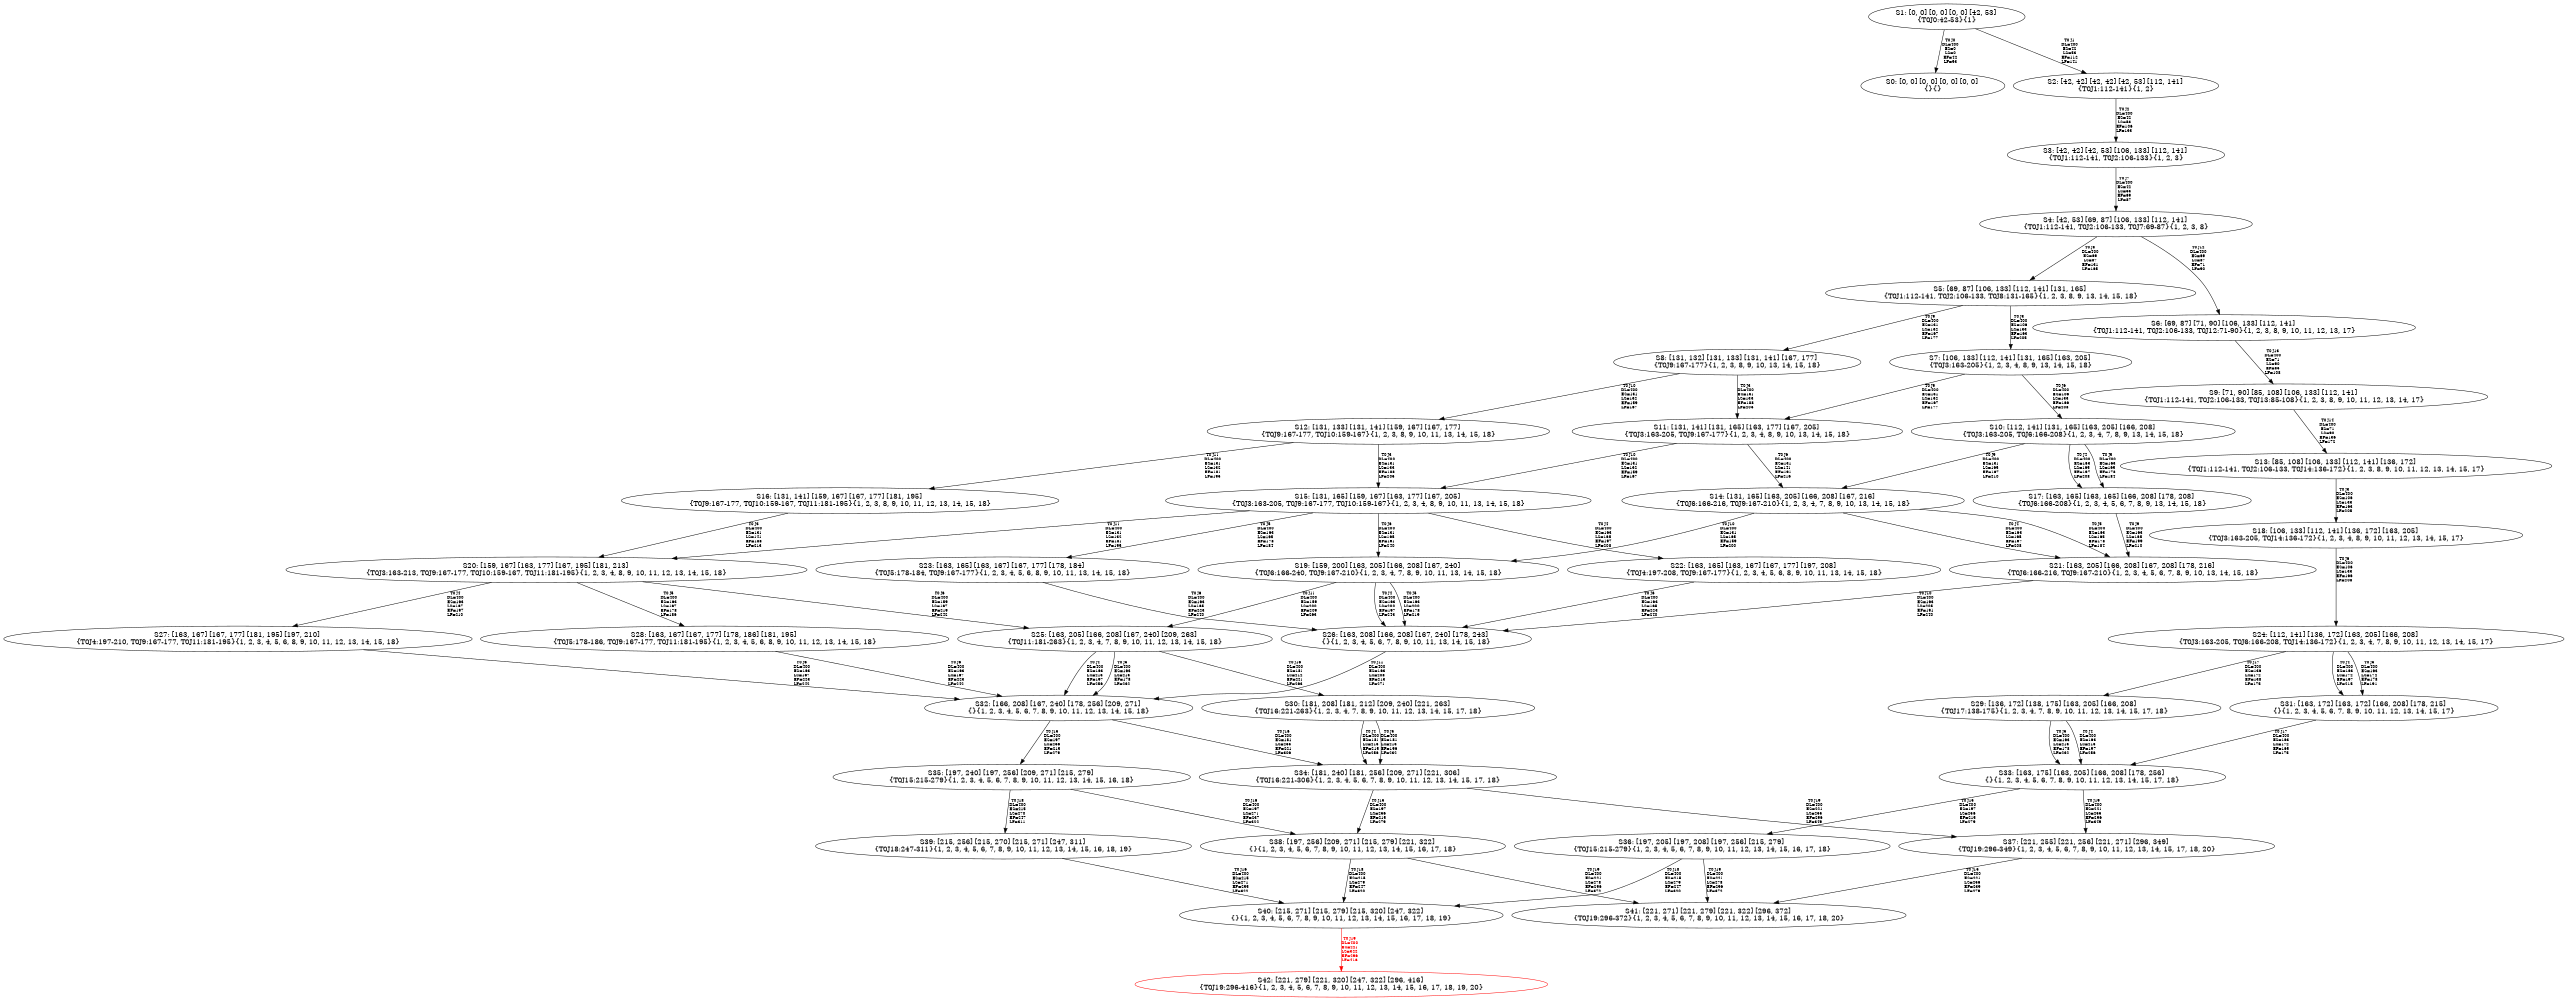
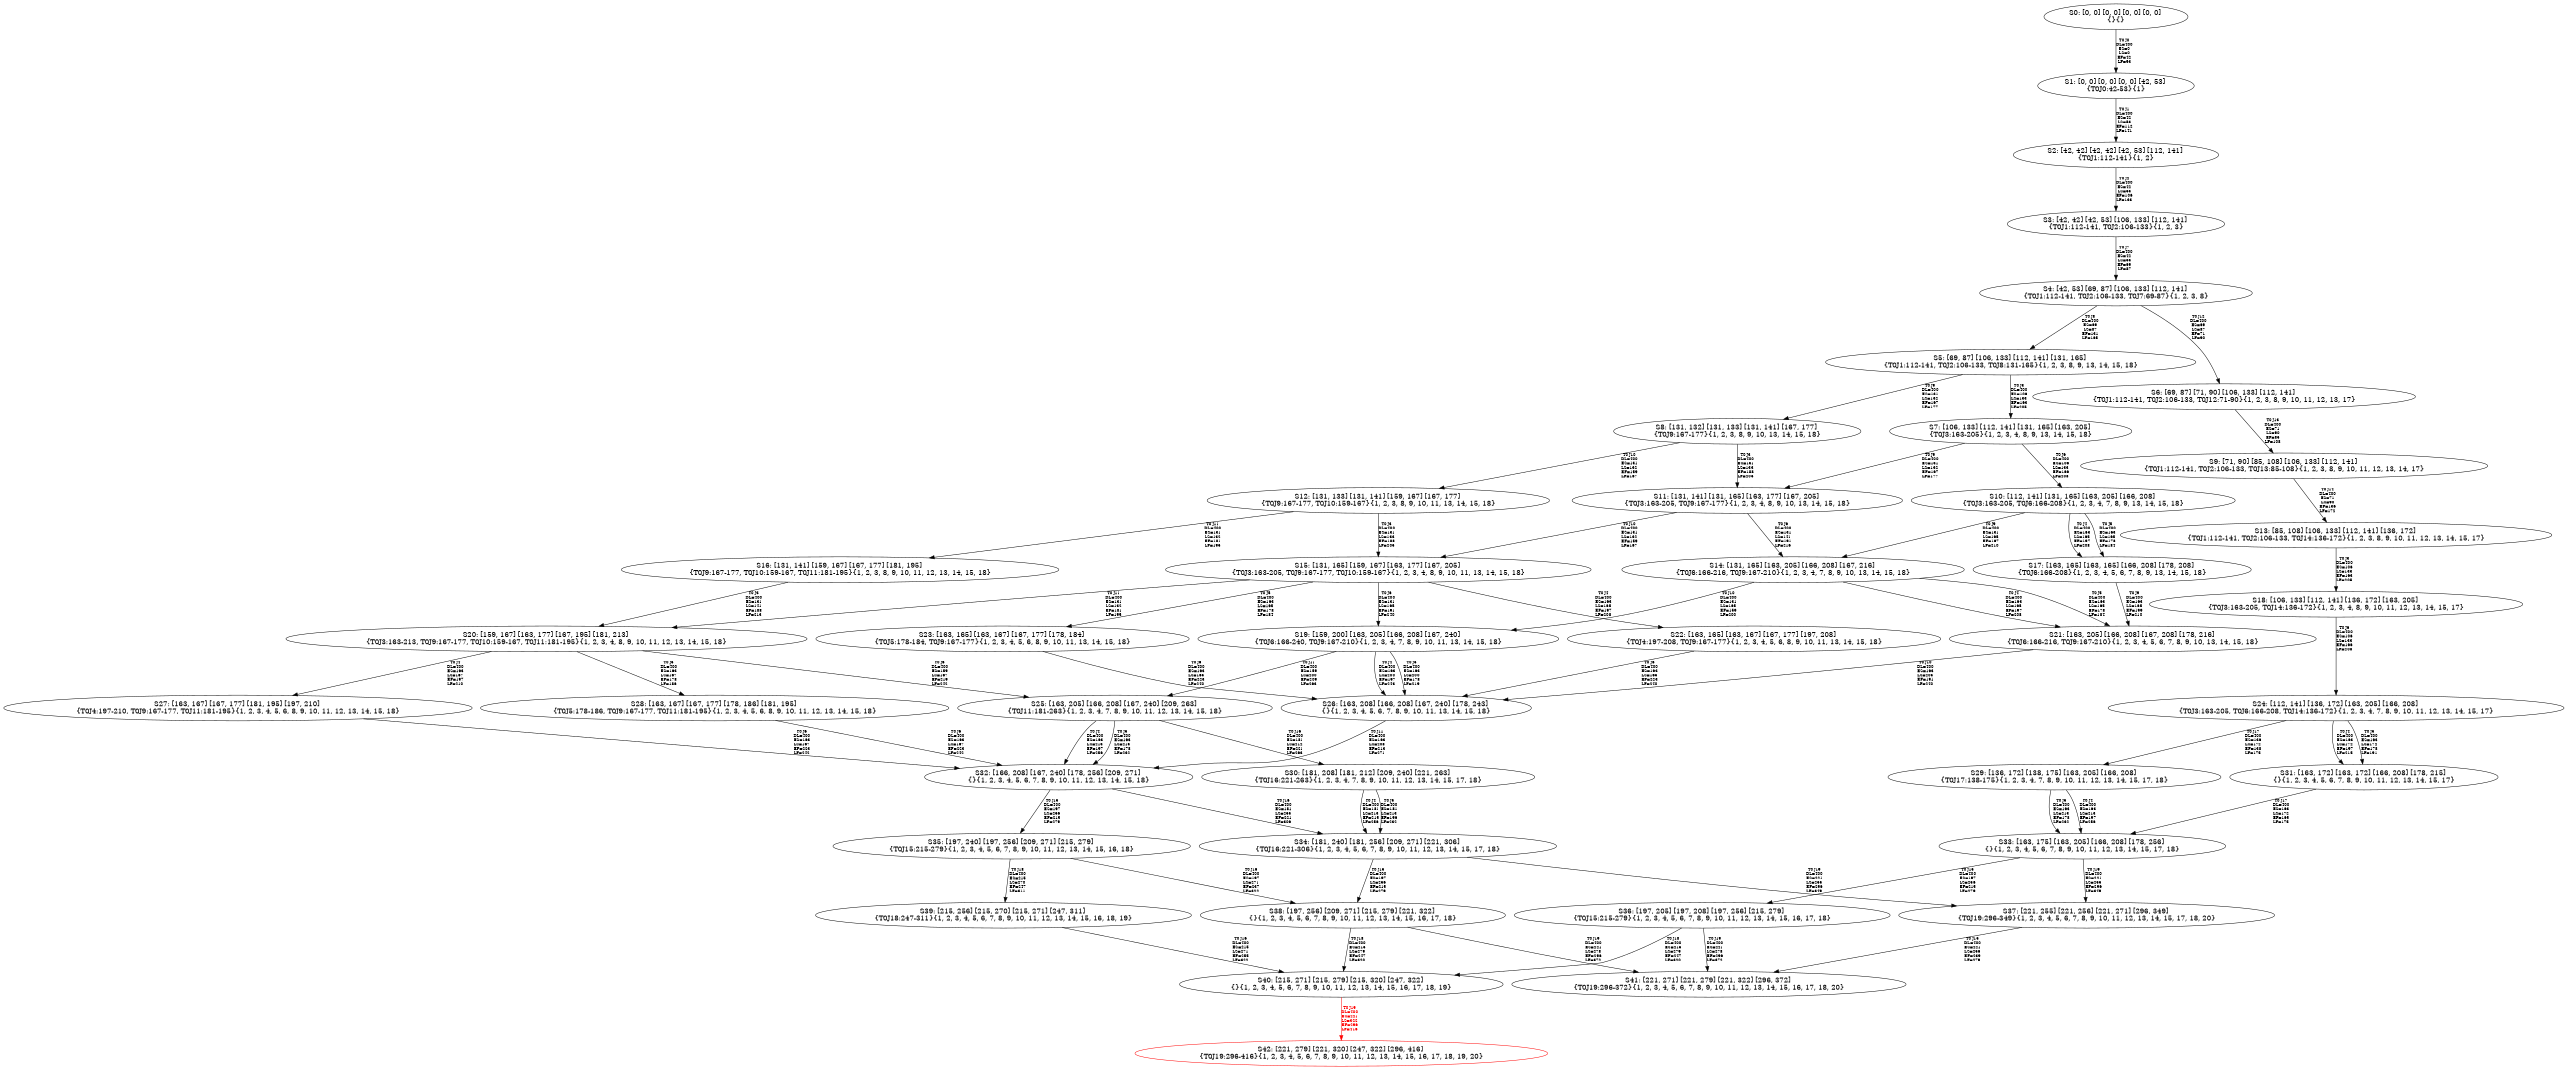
edge "S1: [0, 0] [0, 0] [0, 0] [42, 53] {T0J0:42-53}{1}" -> "S0: [0, 0] [0, 0] [0, 0] [0, 0] {}{}": reversed
